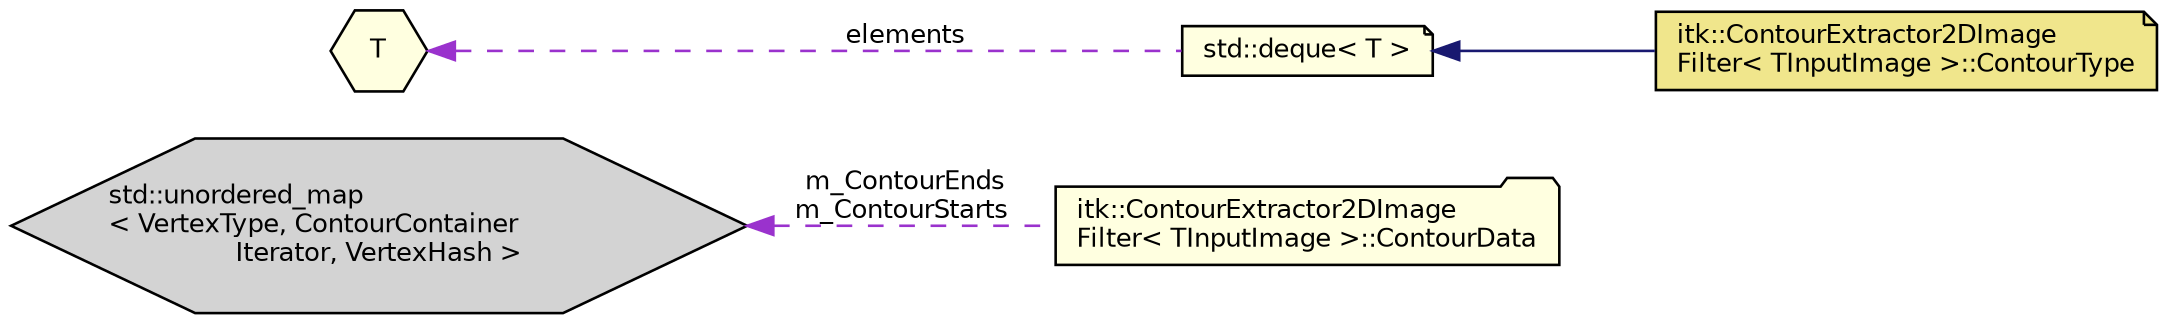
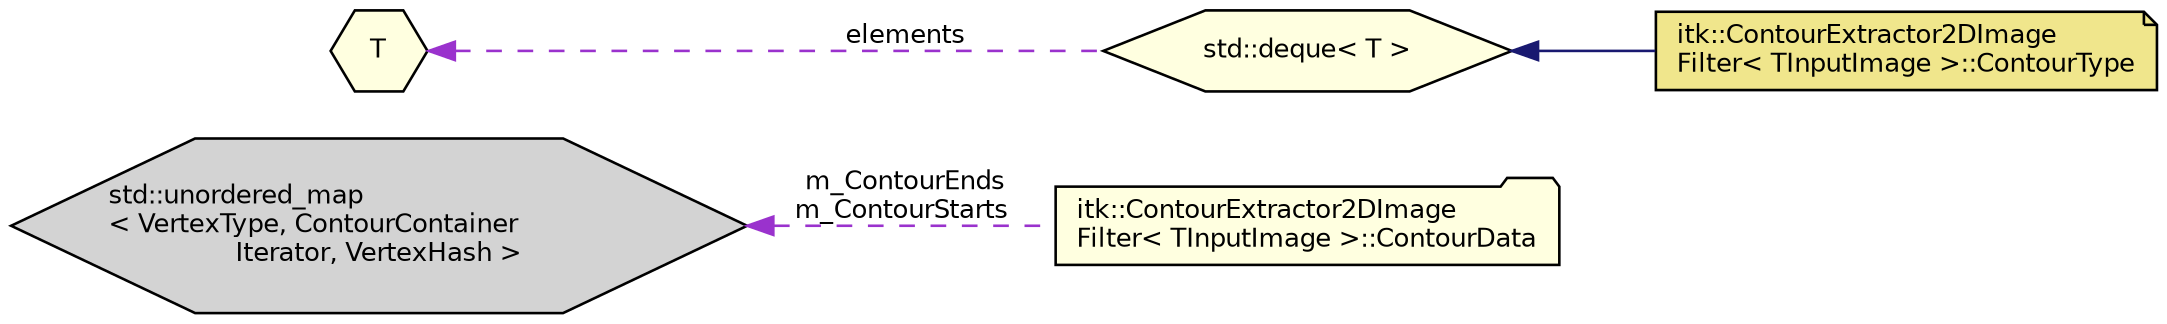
node "std::deque< T >": shape note -> hexagon
